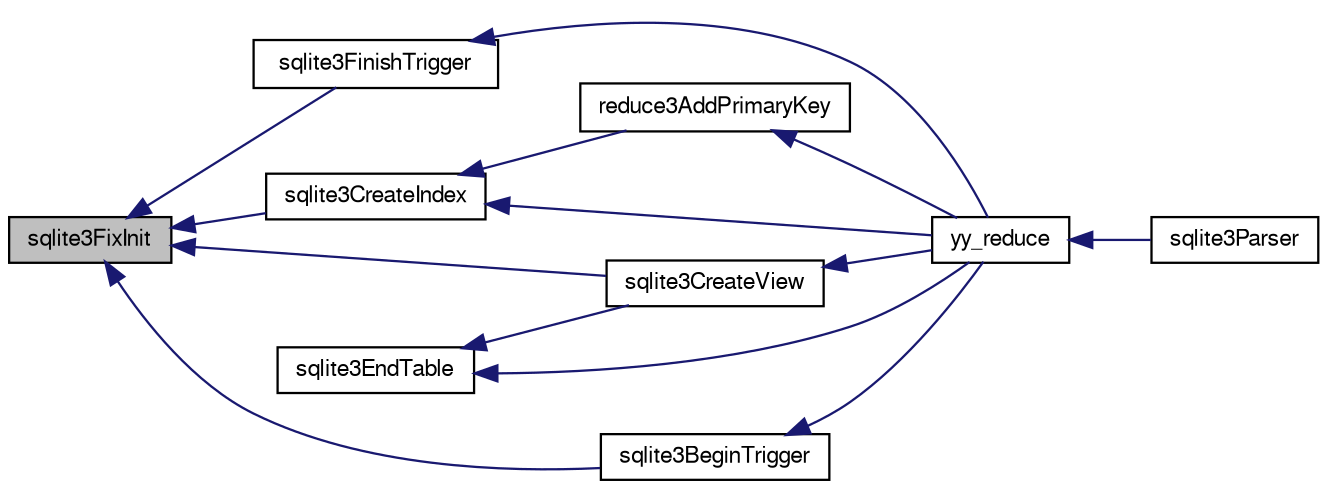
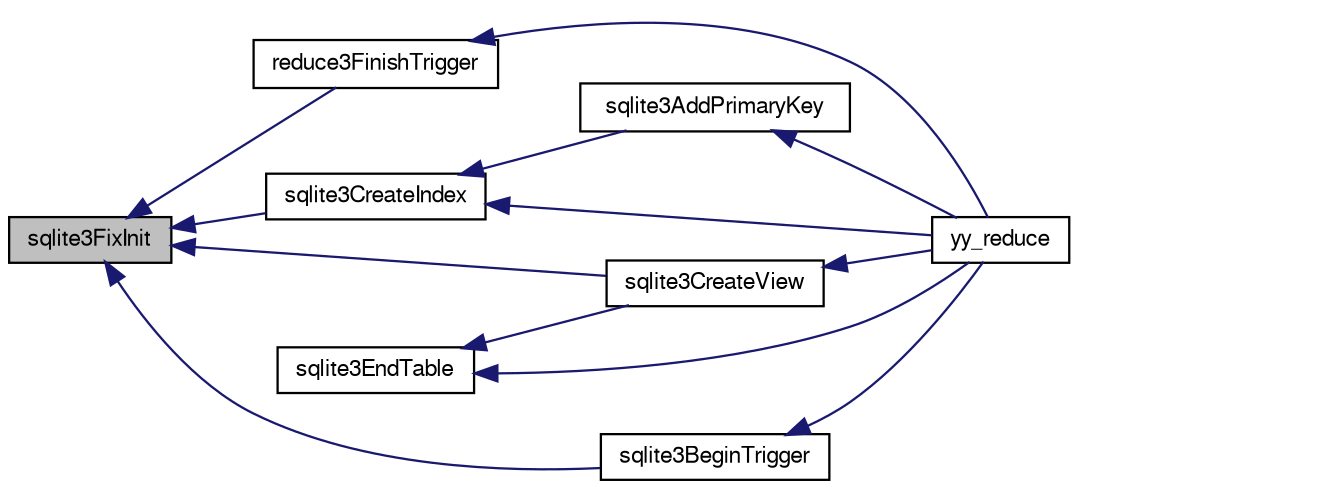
node "sqlite3FinishTrigger": label "sqlite3FinishTrigger" -> "reduce3FinishTrigger"
node "reduce3AddPrimaryKey": label "reduce3AddPrimaryKey" -> "sqlite3AddPrimaryKey"
node "sqlite3Parser": removed
